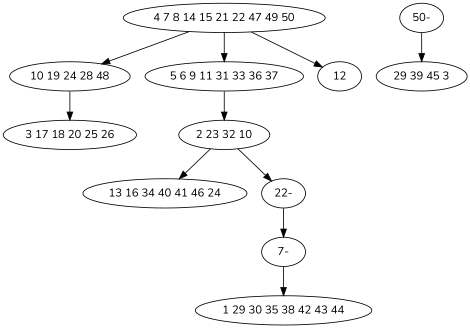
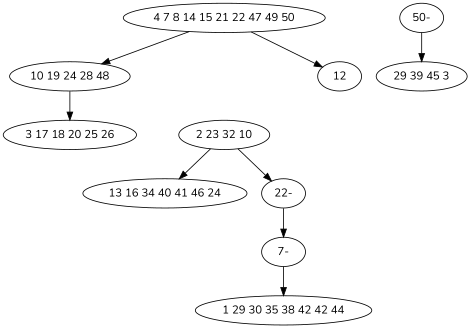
node "5 6 9 11 31 33 36 37": removed
node "1 29 30 35 38 42 43 44": label "1 29 30 35 38 42 43 44" -> "1 29 30 35 38 42 42 44"
